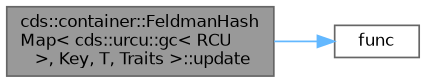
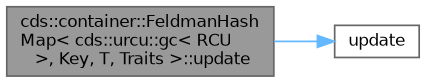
node "func": label "func" -> "update"
